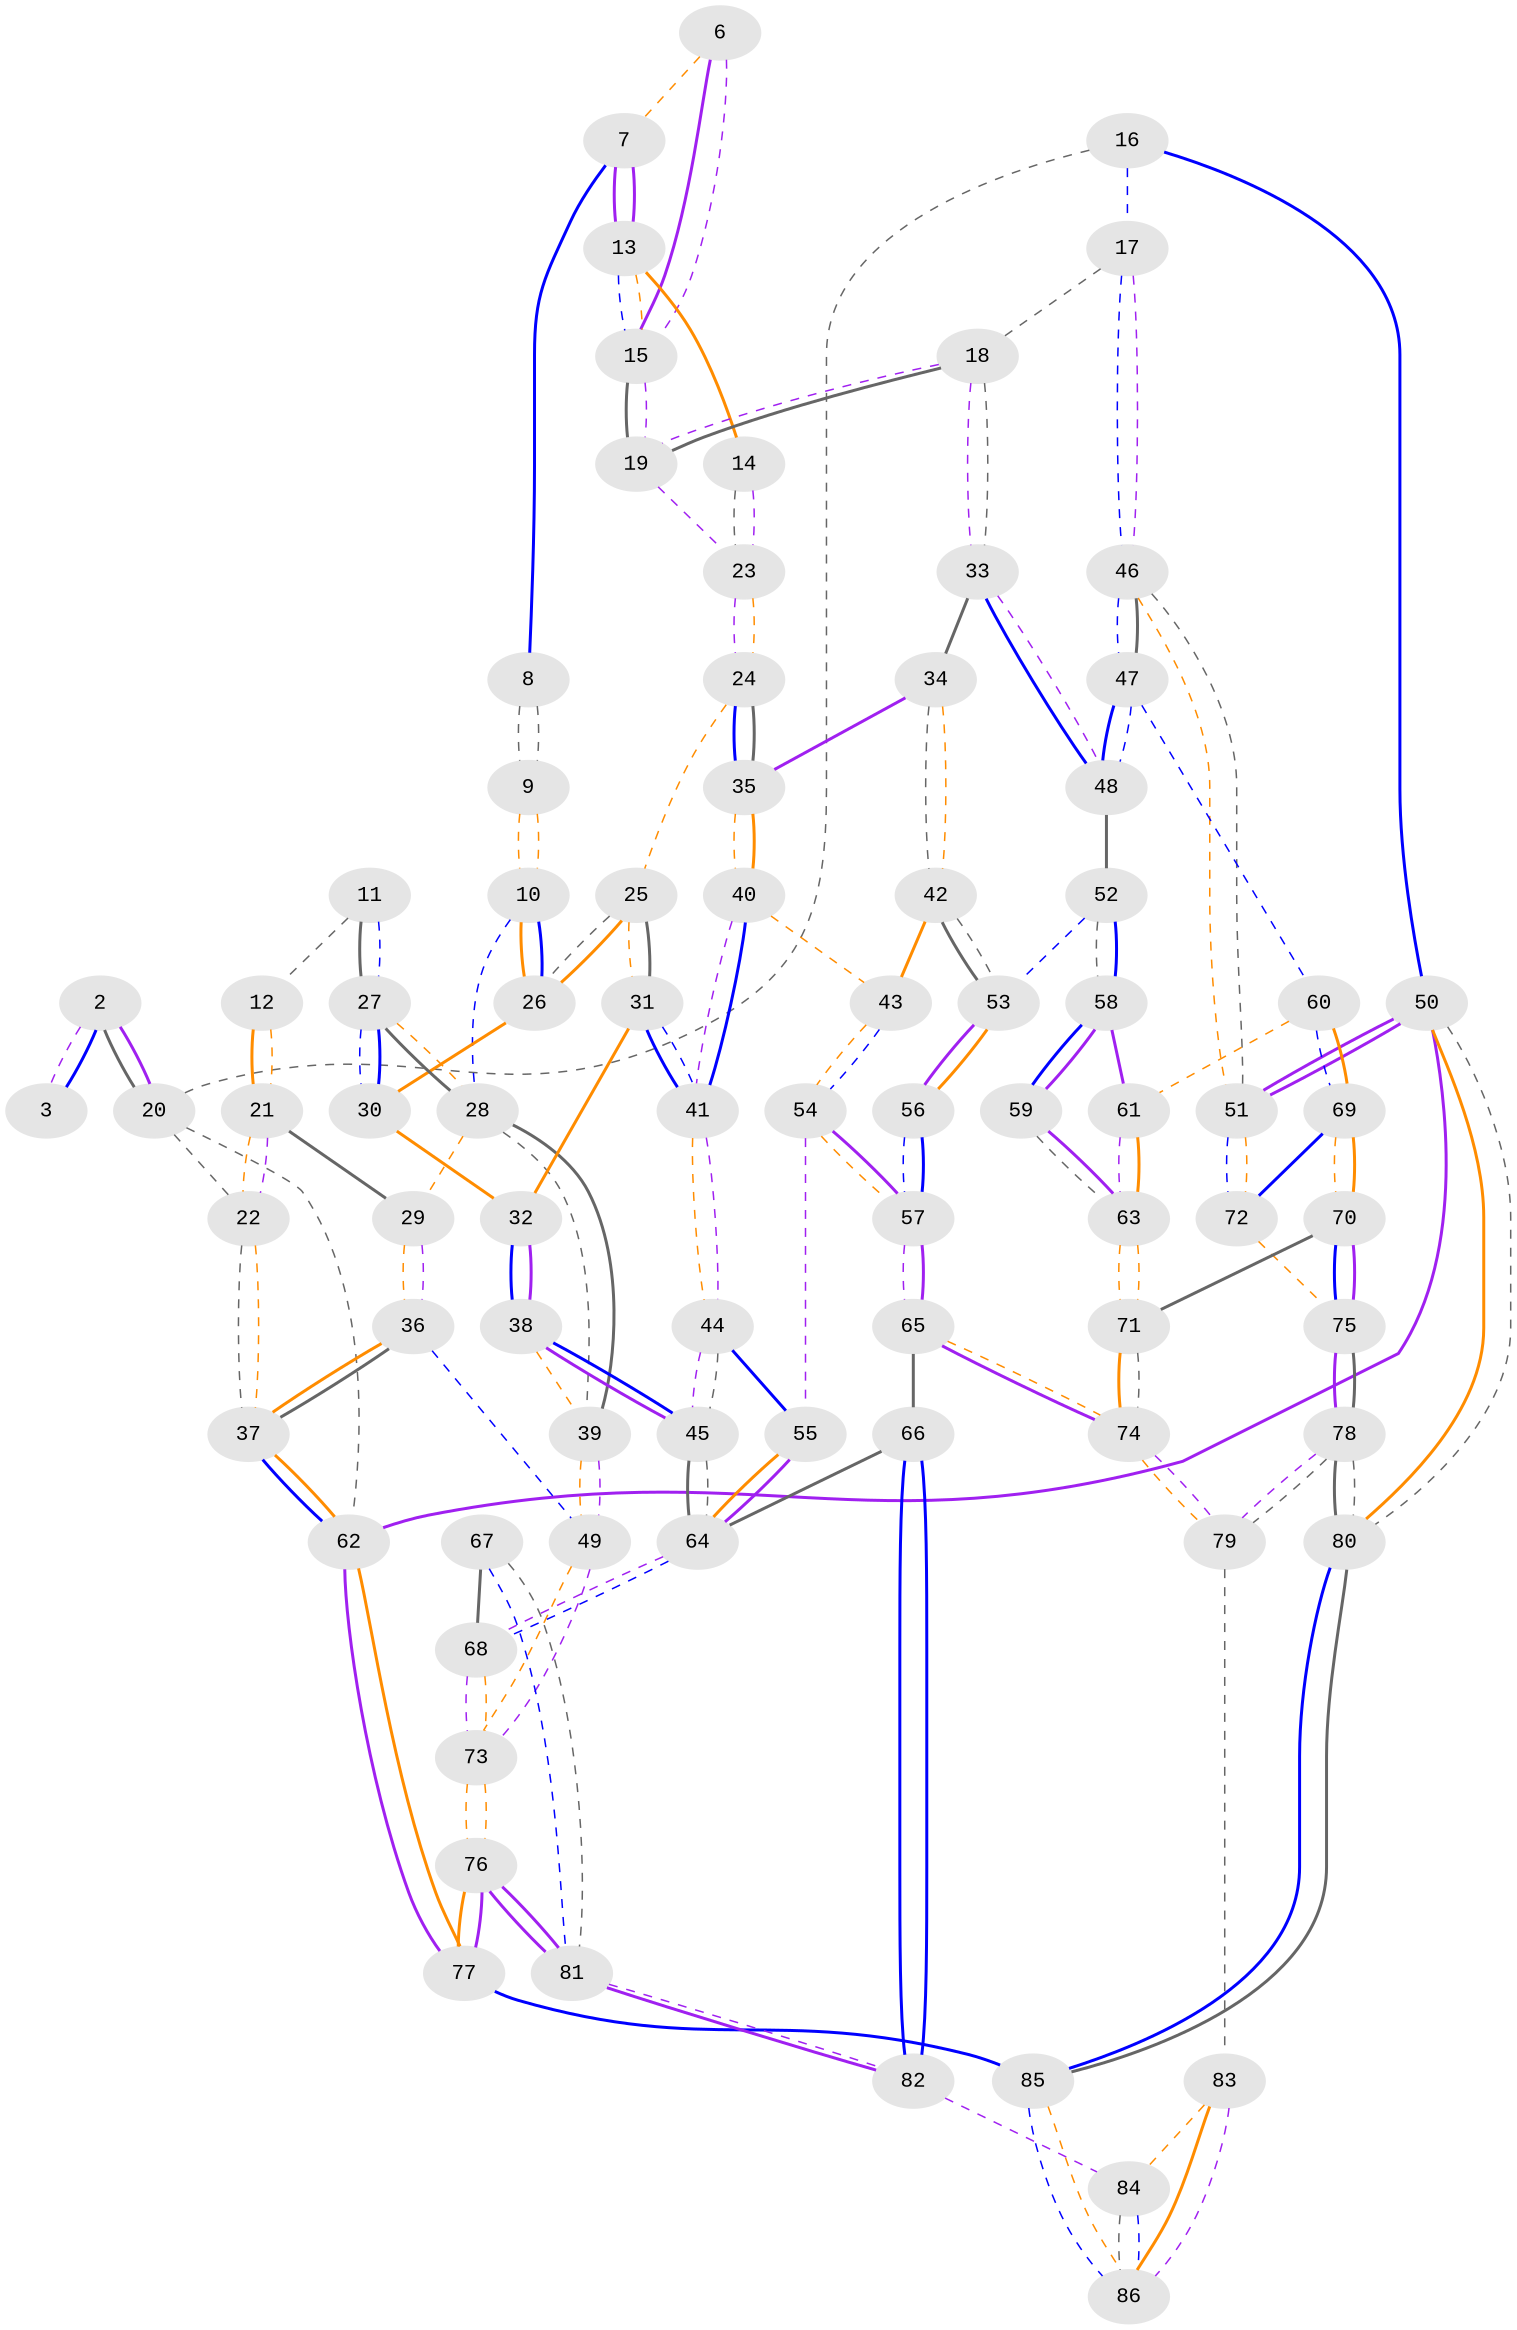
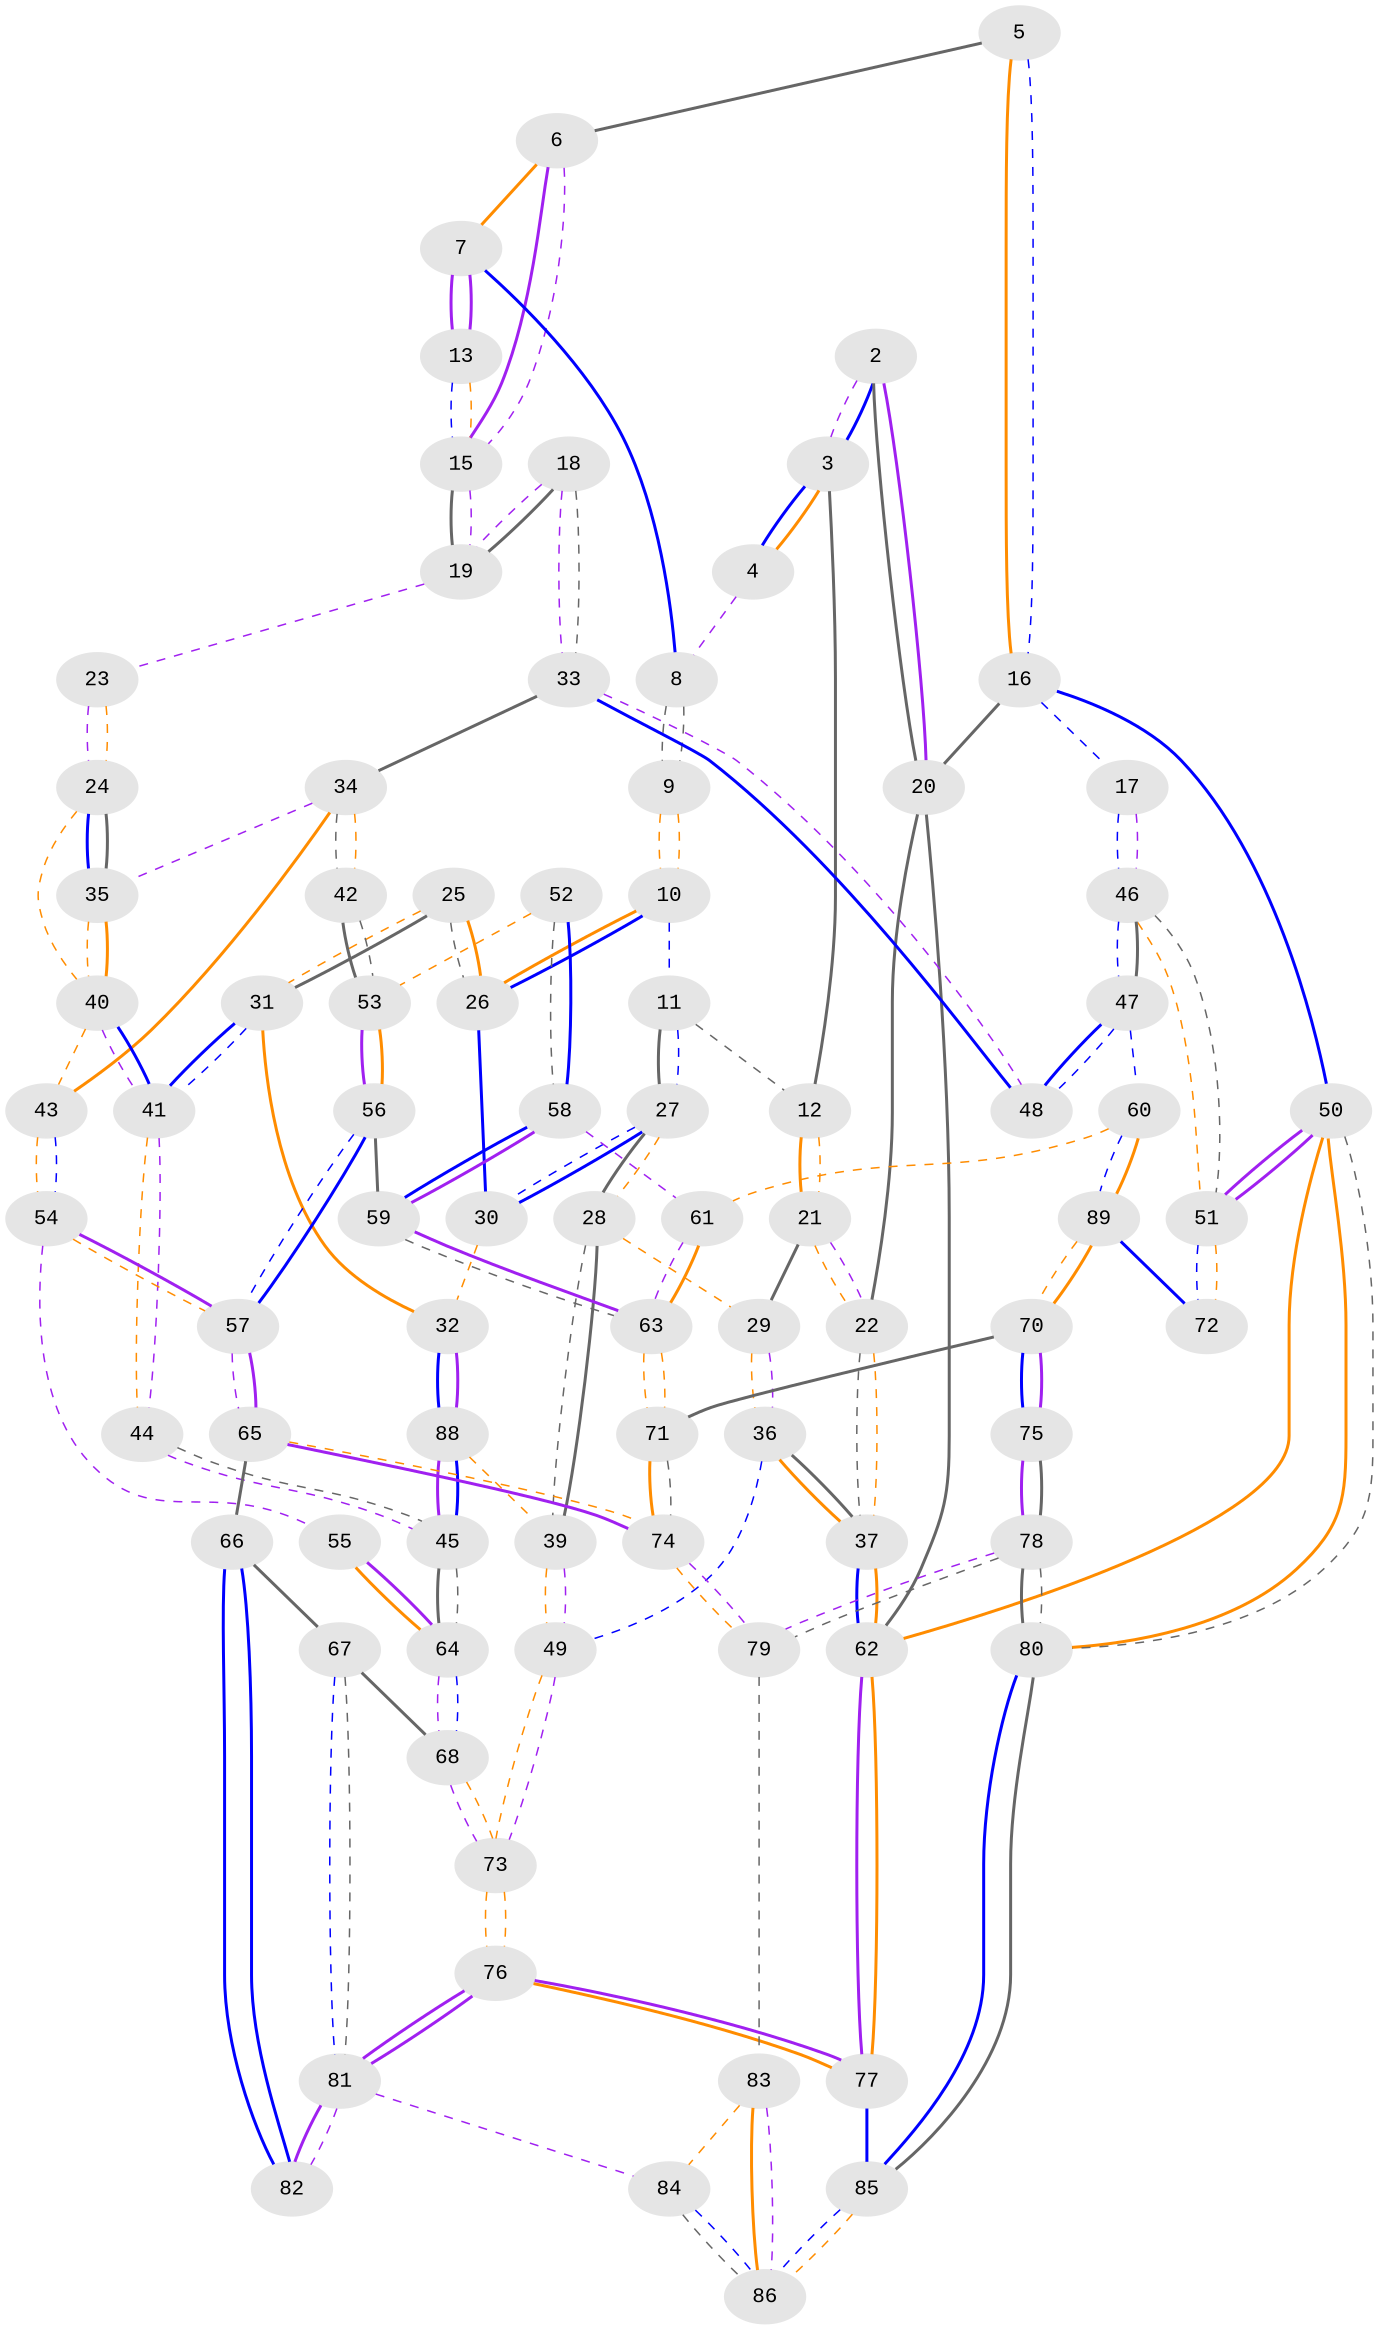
node "5": added
edge "6" -- "7": style dashed -> bold
edge "17" -- "18": removed
node "14": removed
node "4": added
edge "34" -- "35": style bold -> dashed
edge "24" -- "25": now "24" -- "40"
edge "3" -- "12": added
edge "16" -- "20": style dashed -> bold
edge "48" -- "52": removed
edge "42" -- "43": now "34" -- "43"
edge "52" -- "53": color blue -> darkorange
edge "10" -- "28": now "10" -- "11"
edge "26" -- "30": color darkorange -> blue
edge "58" -- "61": style bold -> dashed
node "69": label "69" -> "89"
edge "30" -- "32": style bold -> dashed
edge "20" -- "22": style dashed -> bold
edge "56" -- "59": added
edge "72" -- "75": removed
edge "20" -- "62": style dashed -> bold
node "38": label "38" -> "88"
edge "44" -- "55": removed
edge "50" -- "62": color purple -> darkorange
edge "66" -- "64": now "66" -- "67"
edge "82" -- "84": now "81" -- "84"
